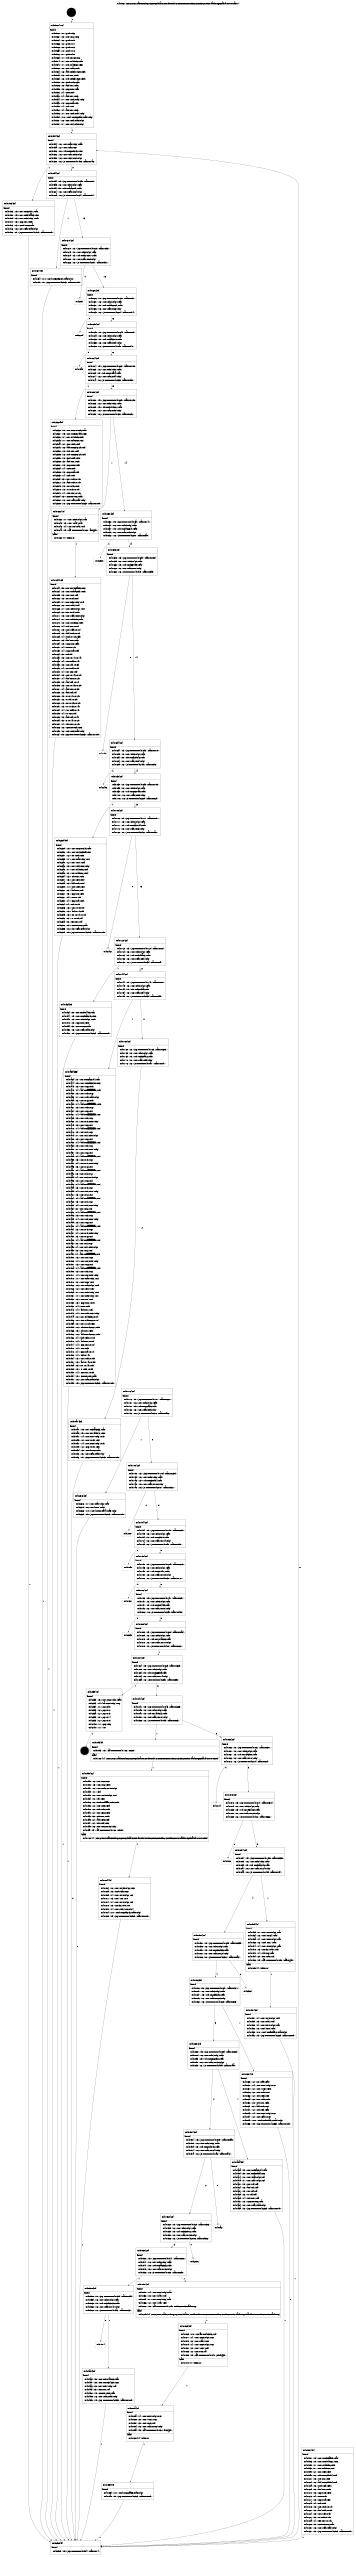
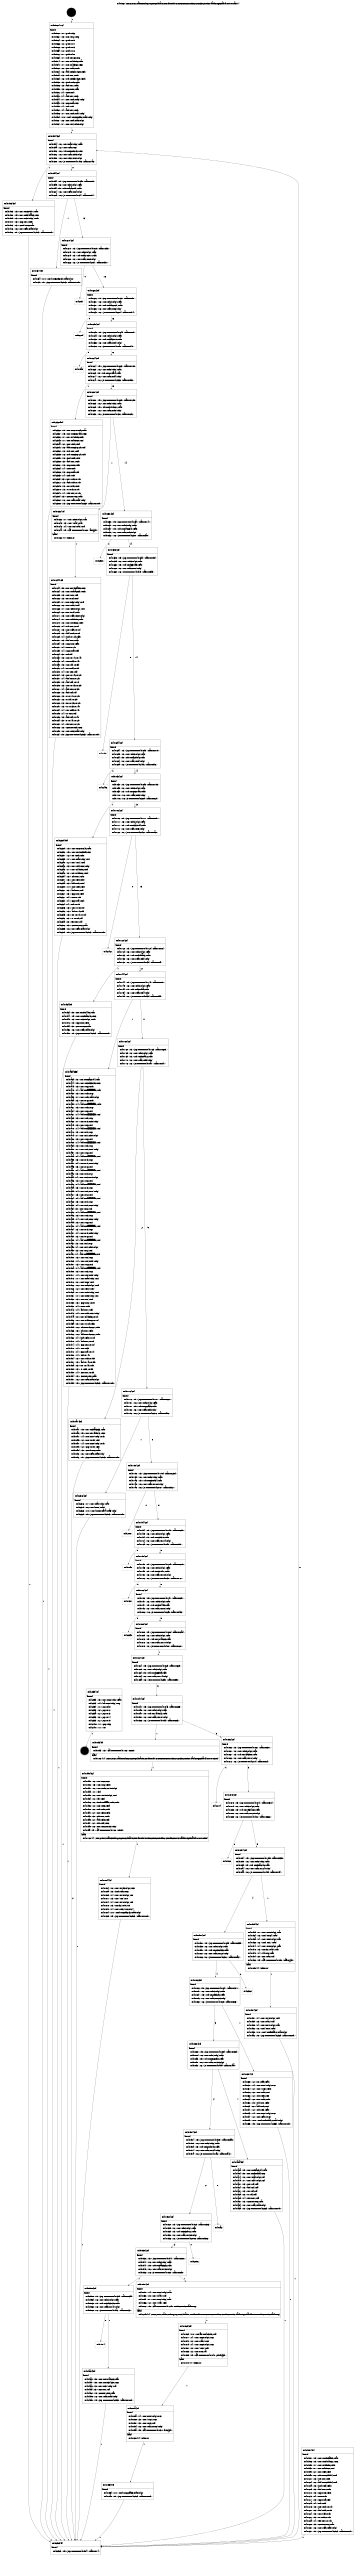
edge "0x401760 [28]" -> "0x40177c [28]": added, label "9"
edge "0x401824 [28]" -> "0x4023f0 [18]": removed, label "1"
